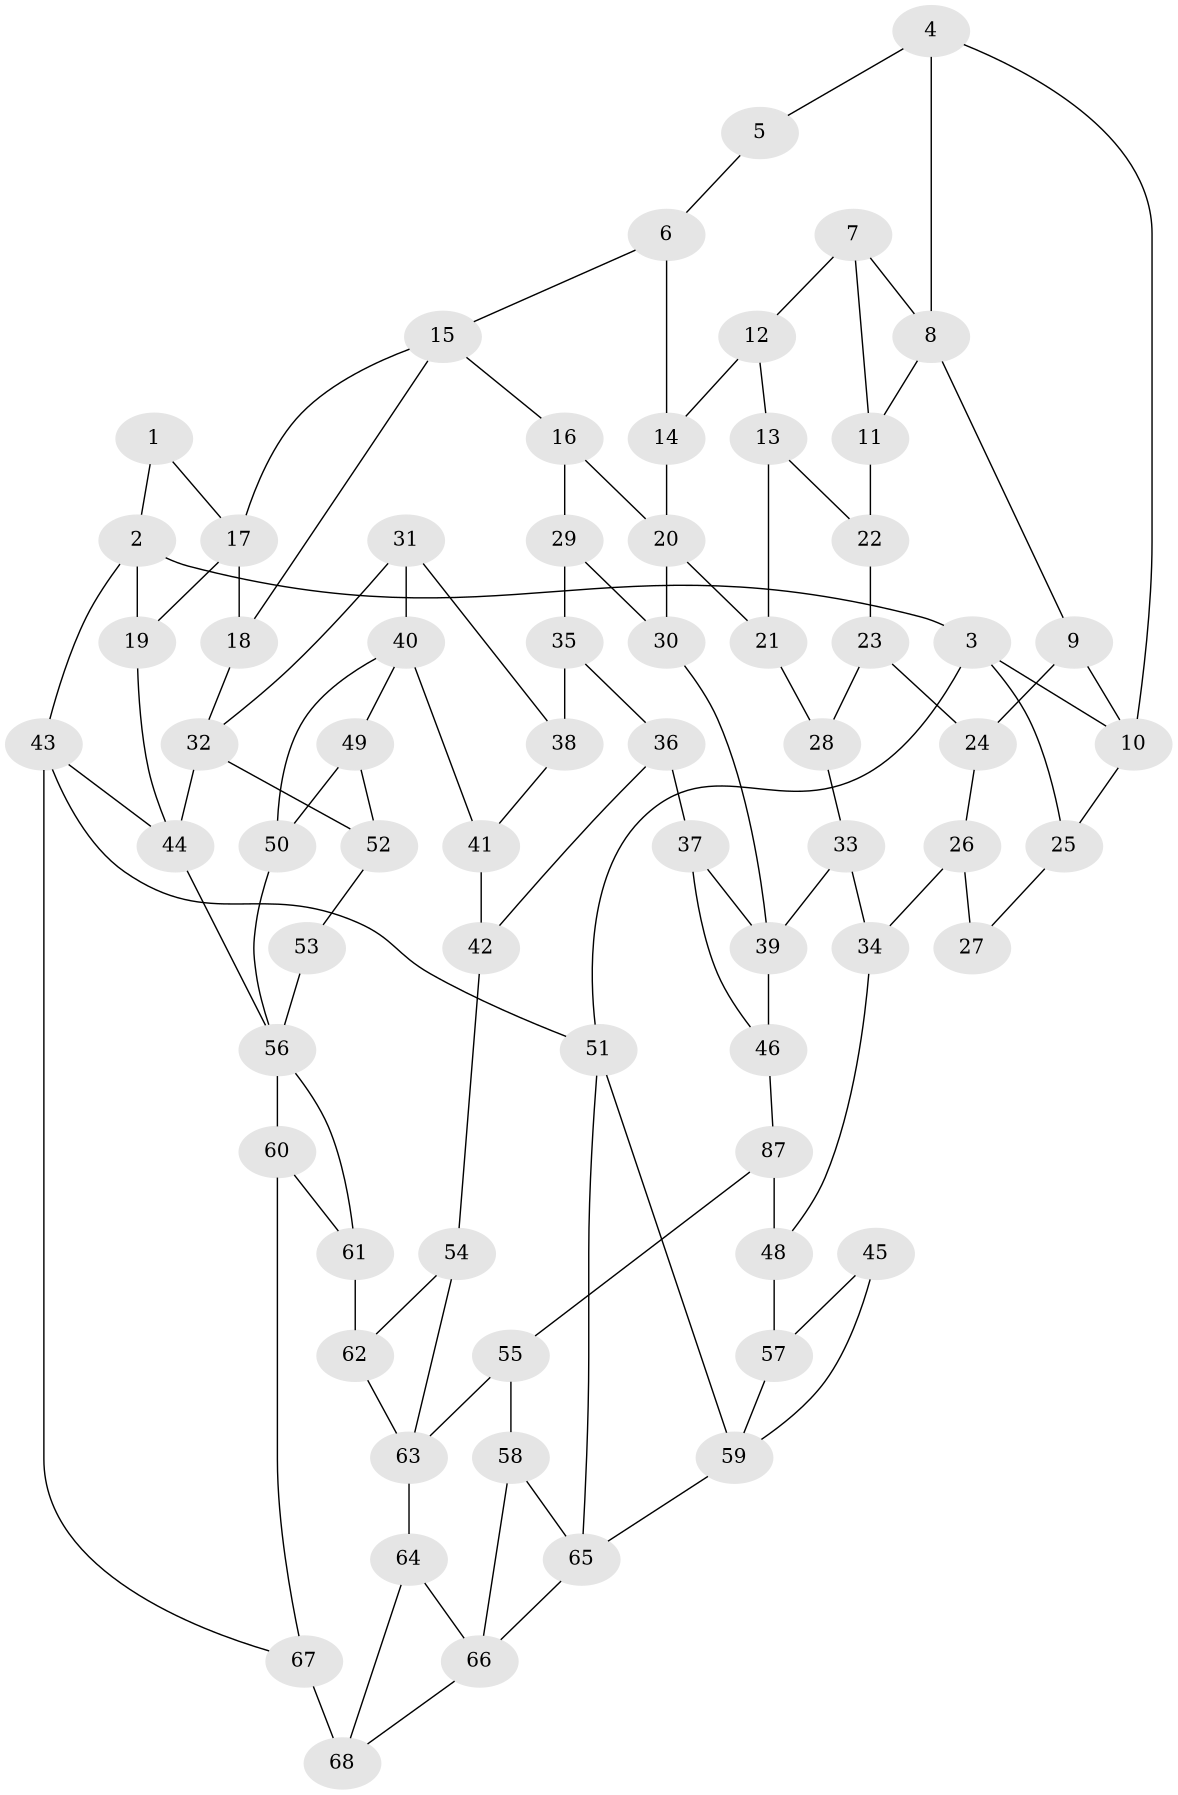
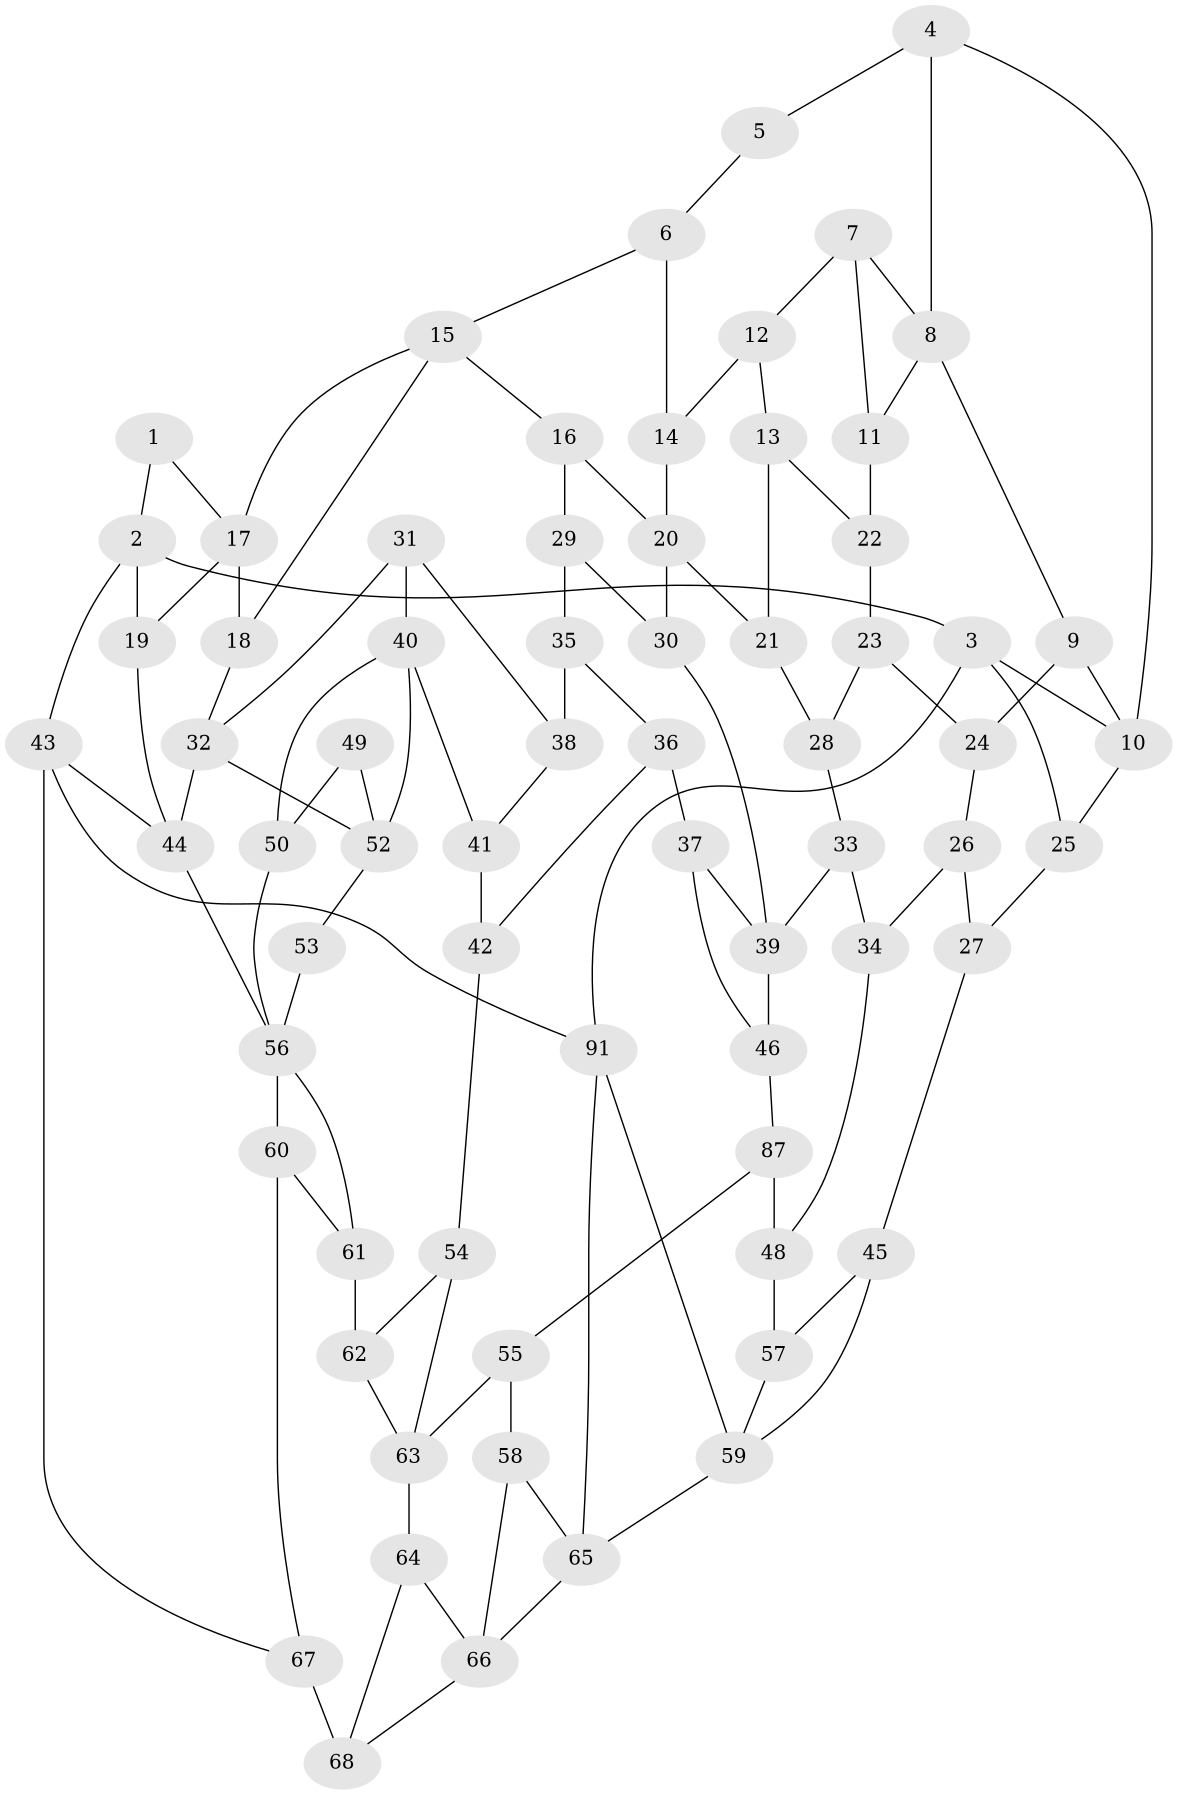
edge "40" -- "49": now "40" -- "52"
node "51": label "51" -> "91"
edge "27" -- "45": added
